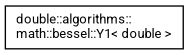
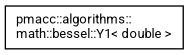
node "double::algorithms:: math::bessel::Y1< double >": label "double::algorithms:: math::bessel::Y1< double >" -> "pmacc::algorithms:: math::bessel::Y1< double >"
